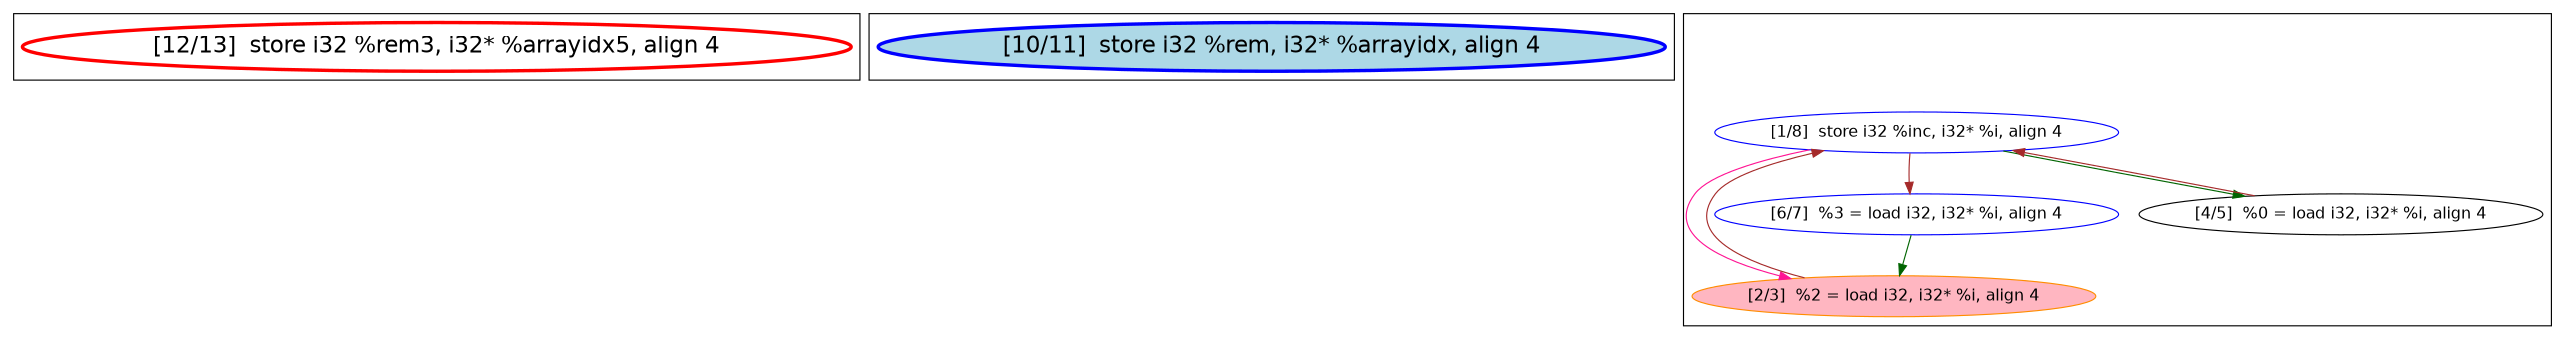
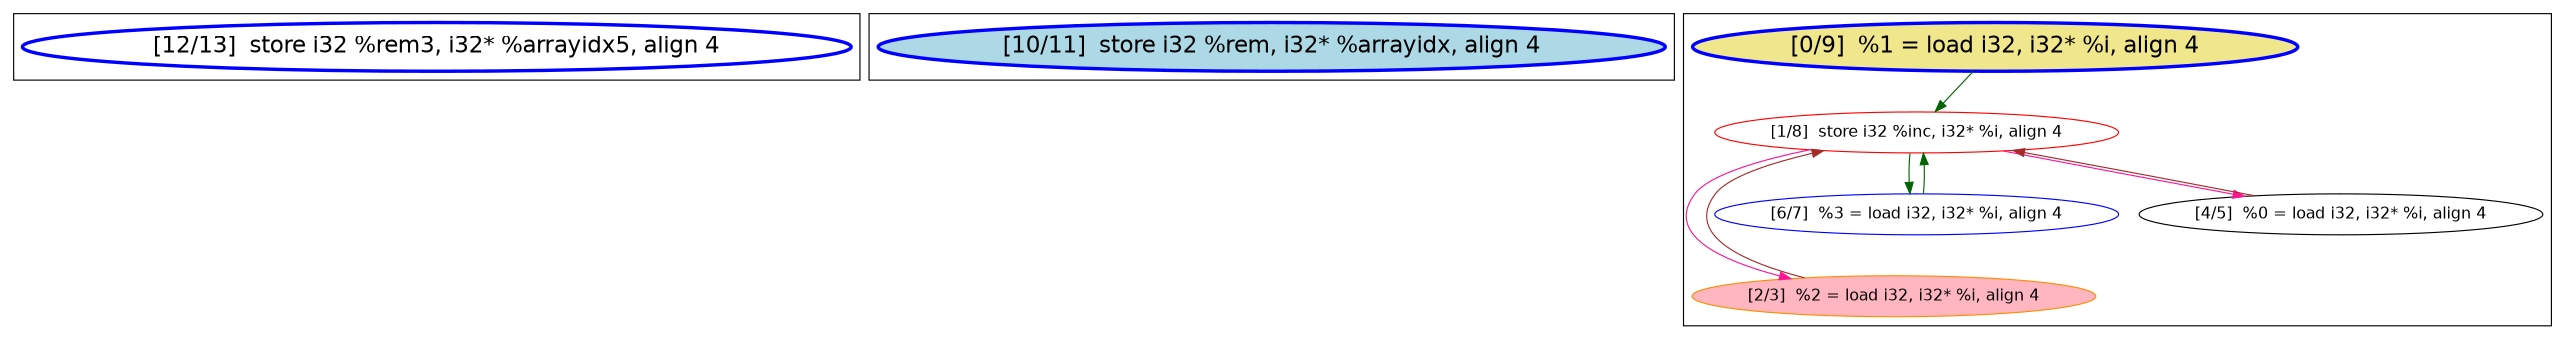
node "[12/13]  store i32 %rem3, i32* %arrayidx5, align 4": color red -> blue
node "[0/9]  %1 = load i32, i32* %i, align 4": added
node "[1/8]  store i32 %inc, i32* %i, align 4": color blue -> red
edge "[1/8]  store i32 %inc, i32* %i, align 4" -> "[6/7]  %3 = load i32, i32* %i, align 4": color brown -> darkgreen
edge "[1/8]  store i32 %inc, i32* %i, align 4" -> "[4/5]  %0 = load i32, i32* %i, align 4": color darkgreen -> deeppink
edge "[6/7]  %3 = load i32, i32* %i, align 4" -> "[2/3]  %2 = load i32, i32* %i, align 4": now "[6/7]  %3 = load i32, i32* %i, align 4" -> "[1/8]  store i32 %inc, i32* %i, align 4"
